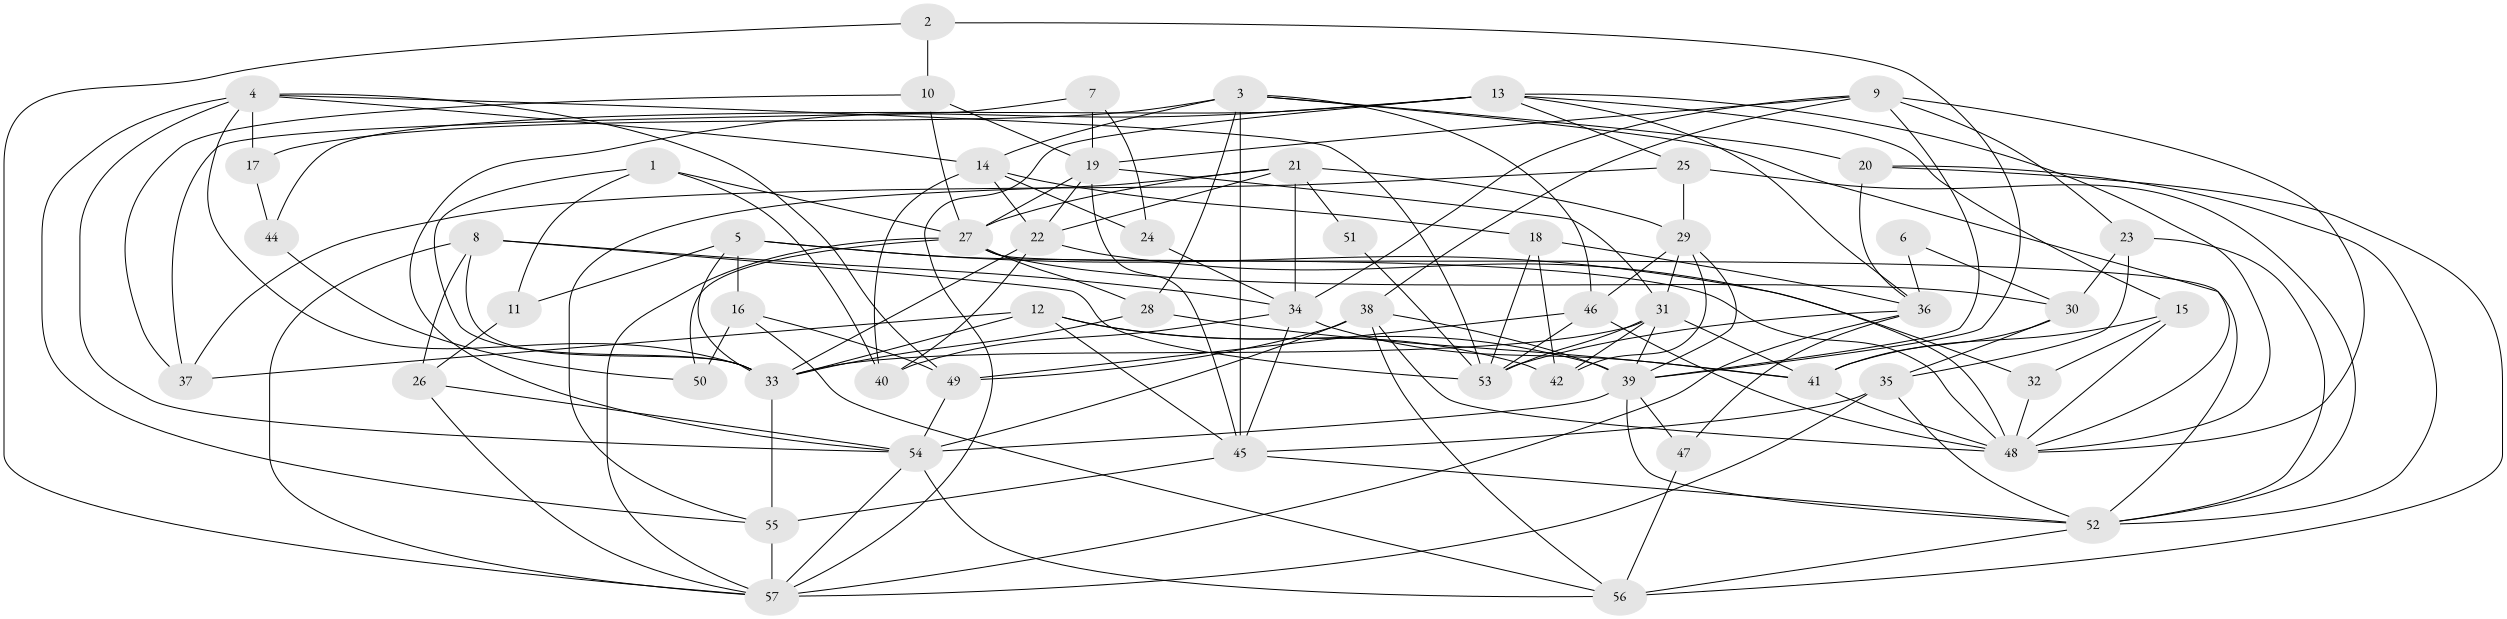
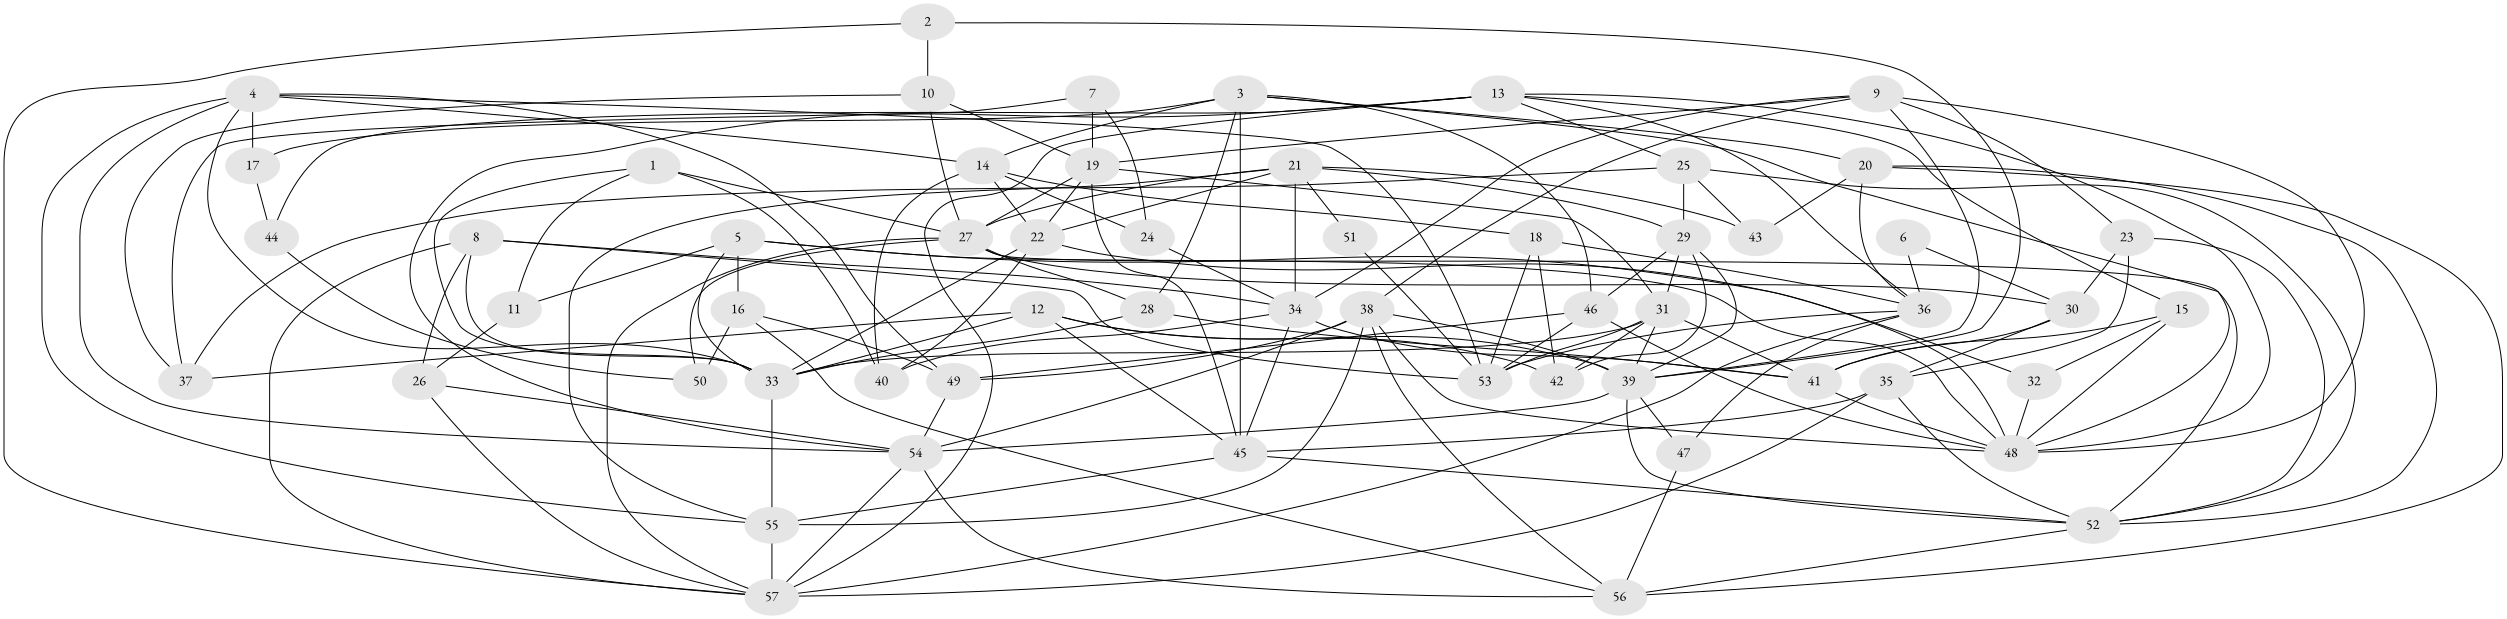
node "43": added
edge "38" -- "55": added
